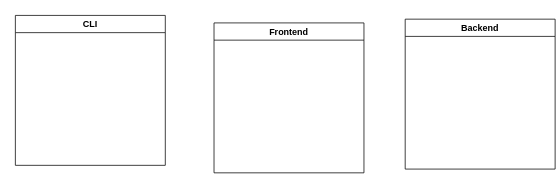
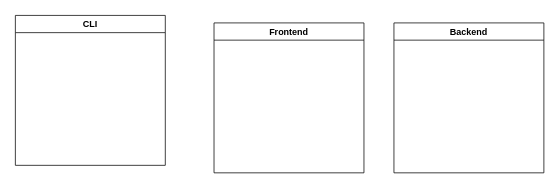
node "Backend": moved (480, 94) -> (469, 98)
